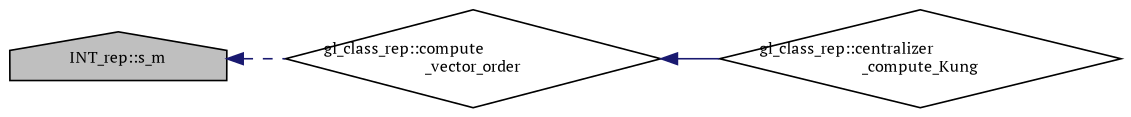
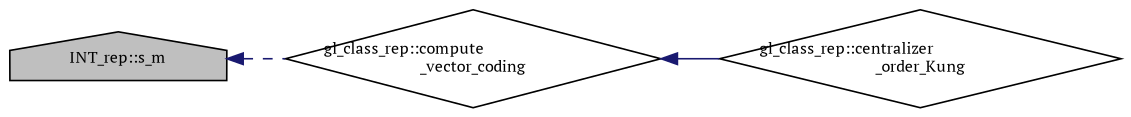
node "gl_class_rep::compute _vector_order": label "gl_class_rep::compute _vector_order" -> "gl_class_rep::compute _vector_coding"
node "gl_class_rep::centralizer _compute_Kung": label "gl_class_rep::centralizer _compute_Kung" -> "gl_class_rep::centralizer _order_Kung"
